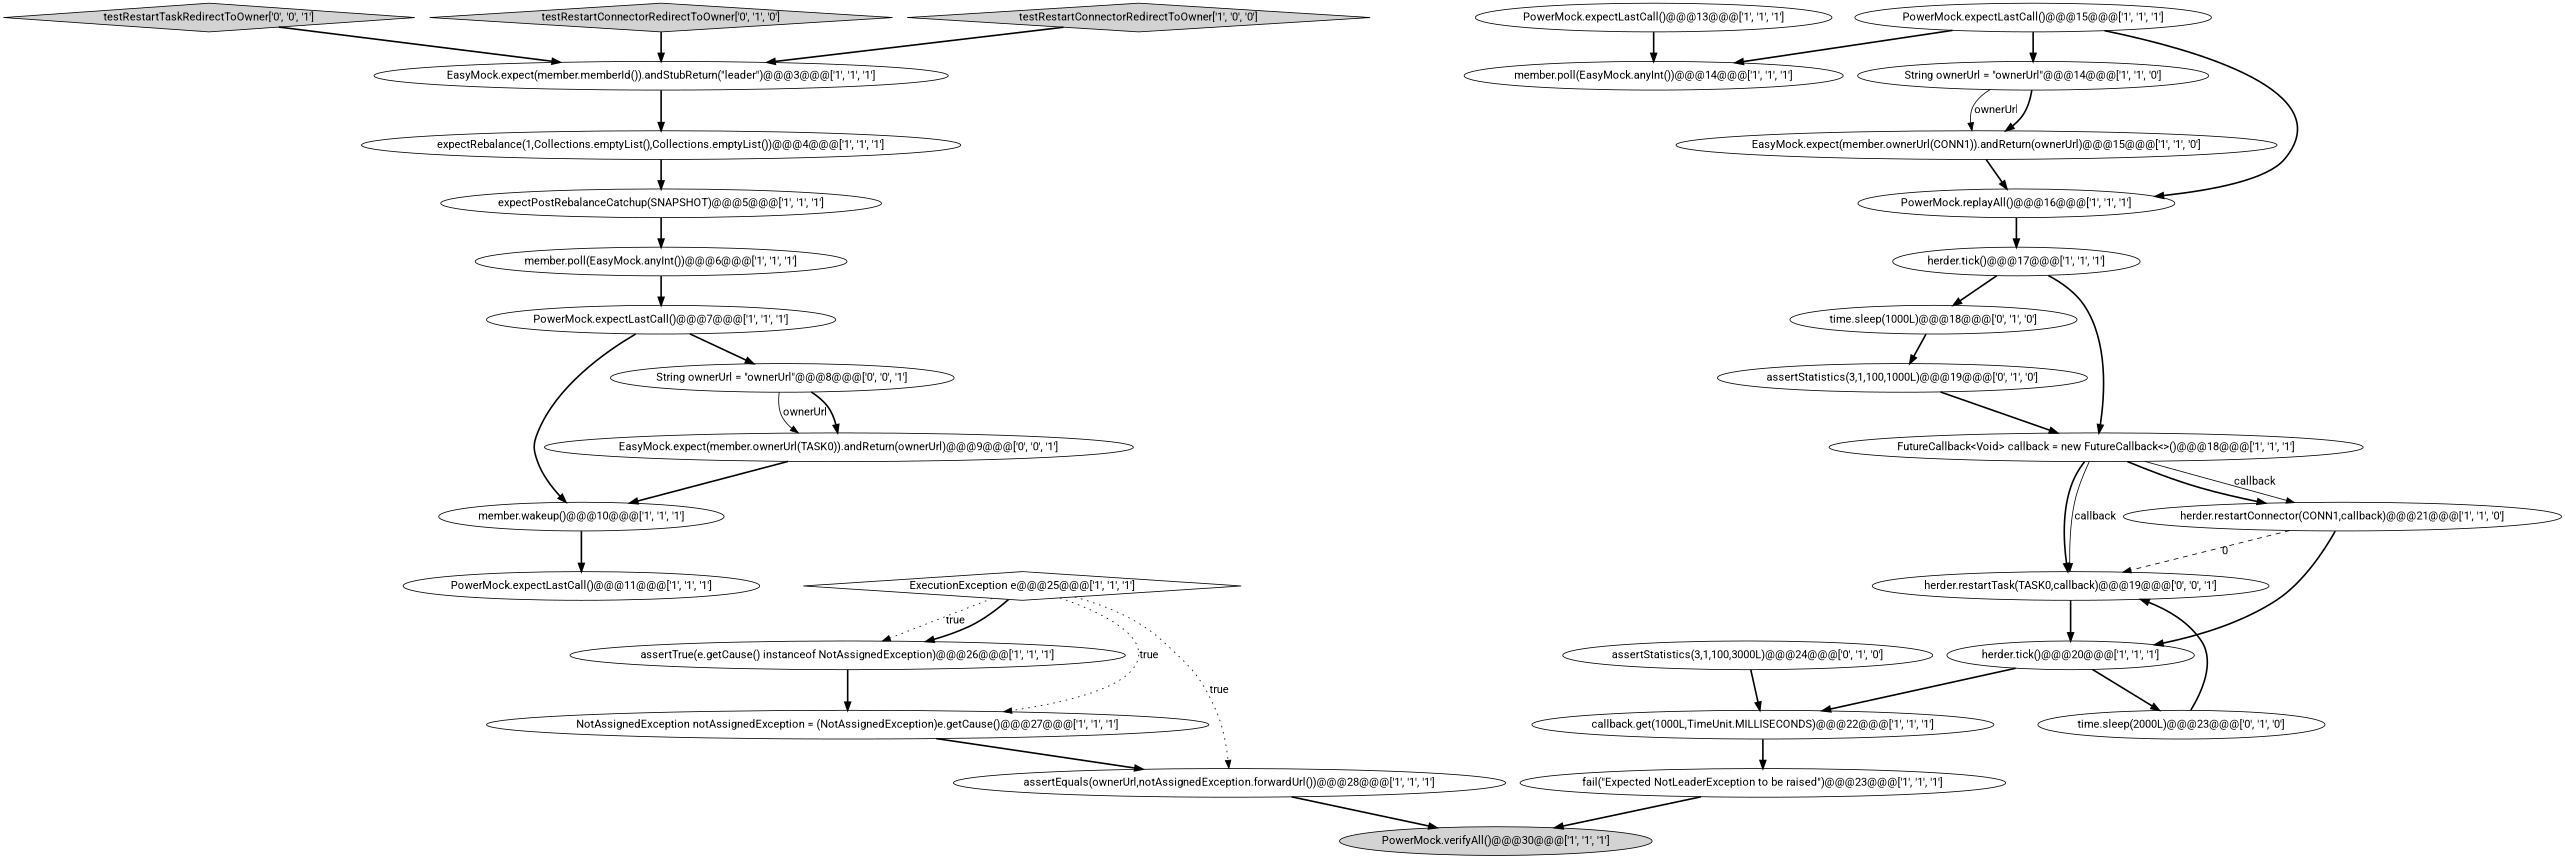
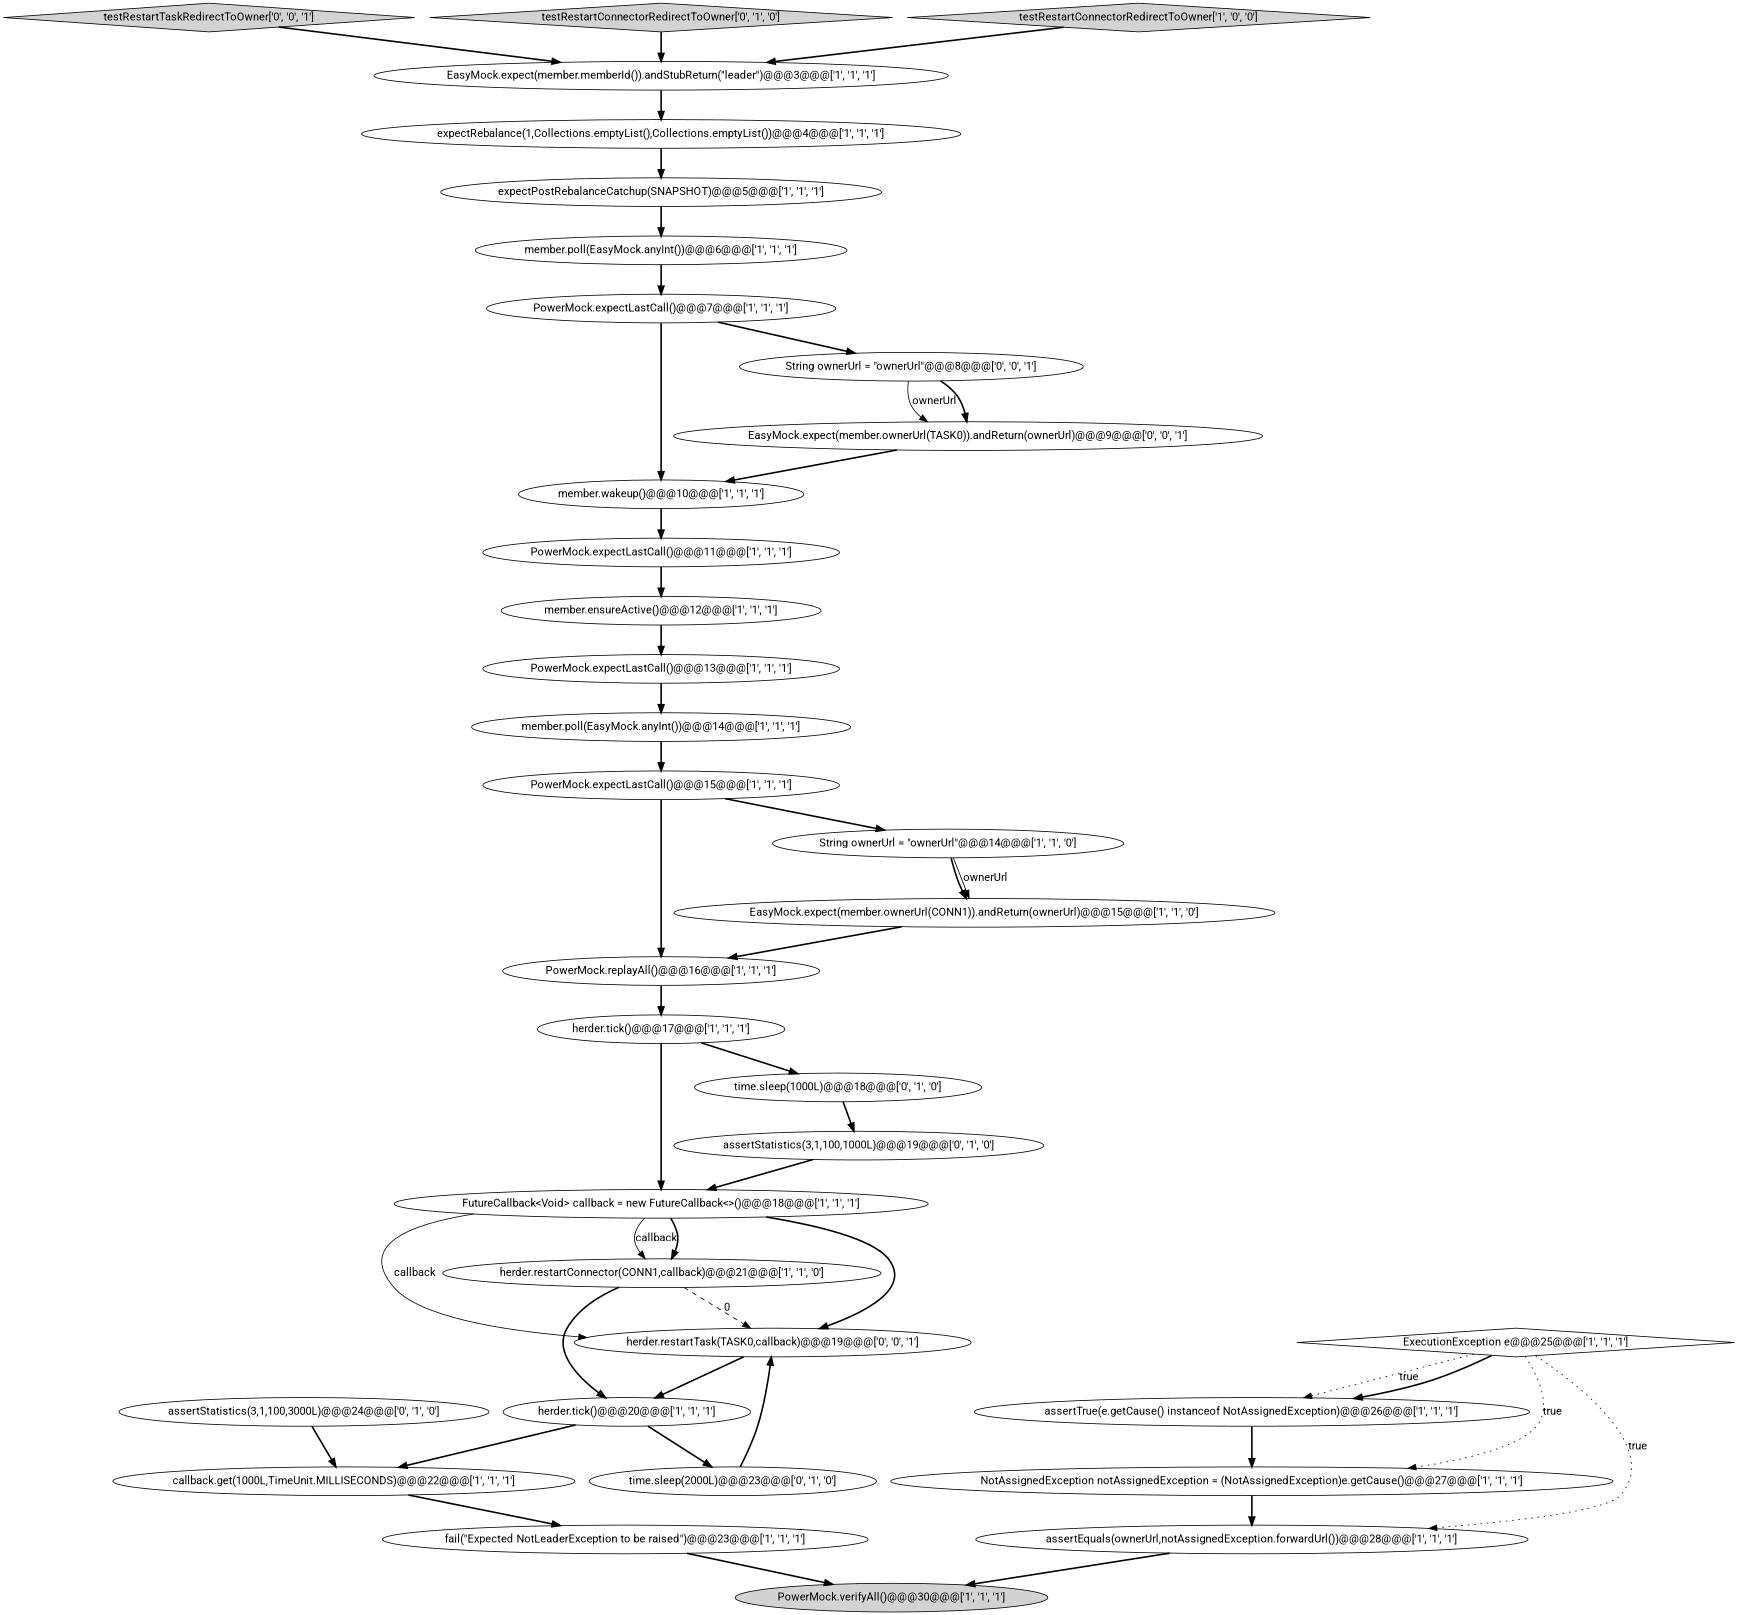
edge "PowerMock.expectLastCall()@@@15@@@['1', '1', '1']" -> "member.poll(EasyMock.anyInt())@@@14@@@['1', '1', '1']": reversed
node "member.ensureActive()@@@12@@@['1', '1', '1']": added
